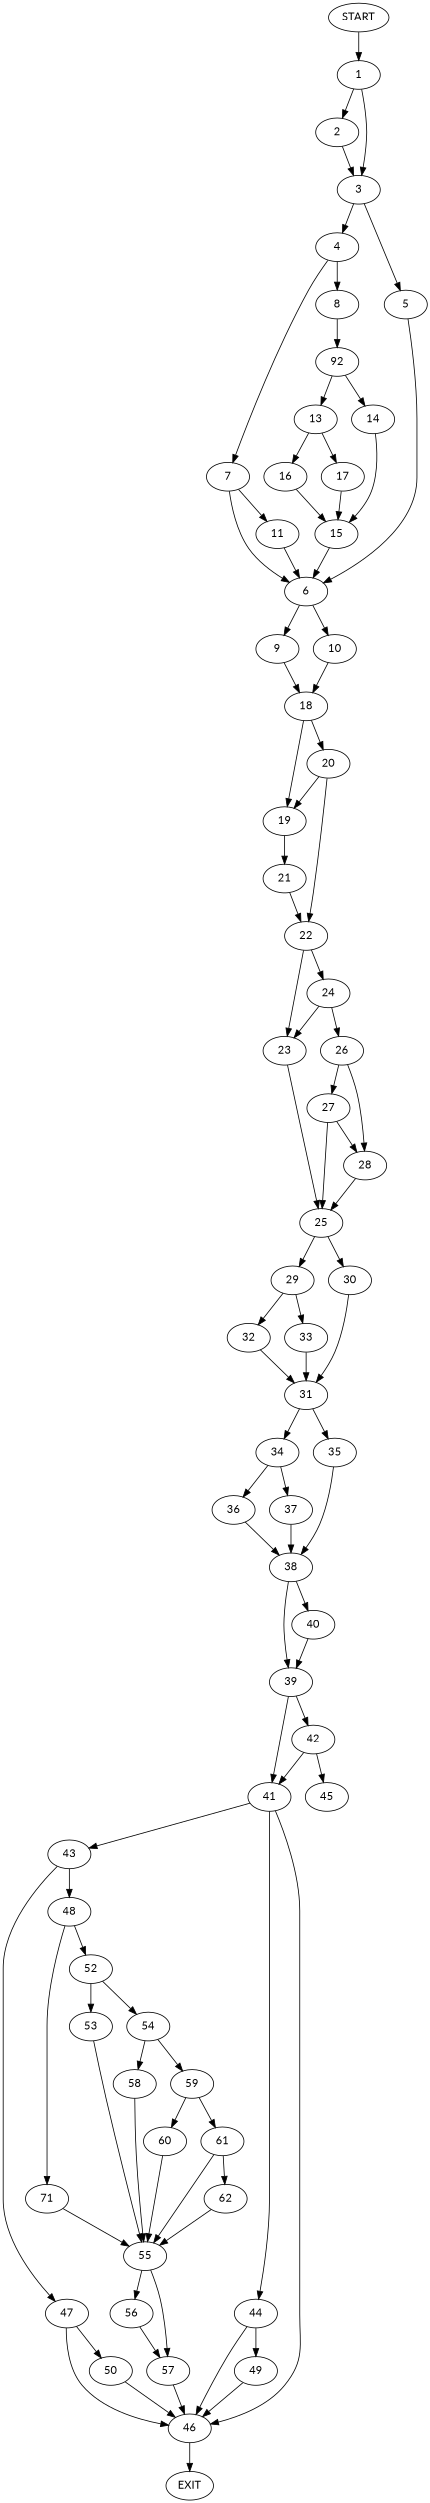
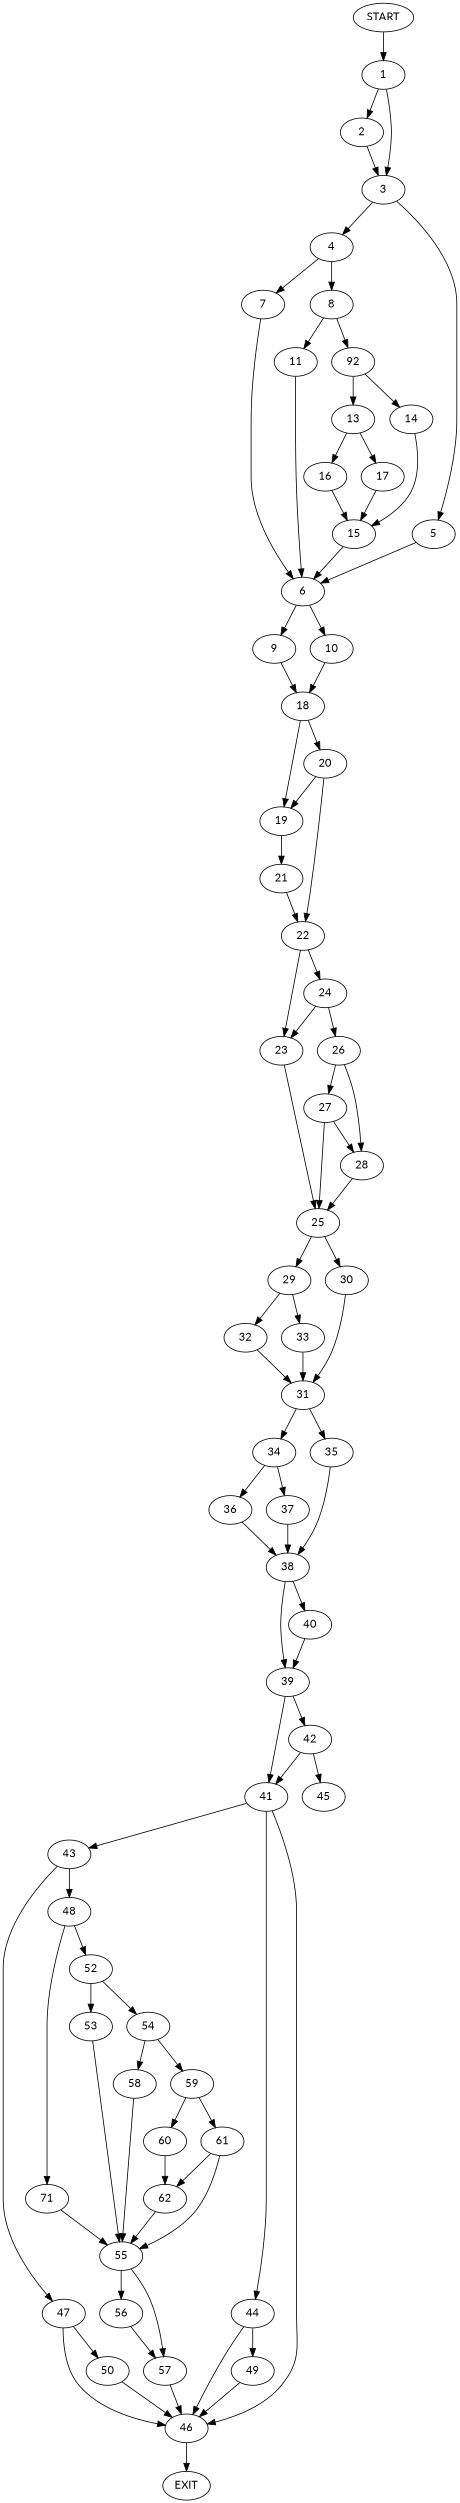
edge "7" -> "11": now "8" -> "11"
edge "60" -> "55": now "60" -> "62"
